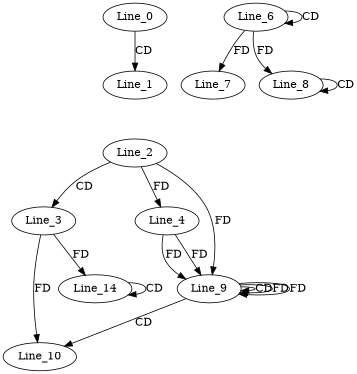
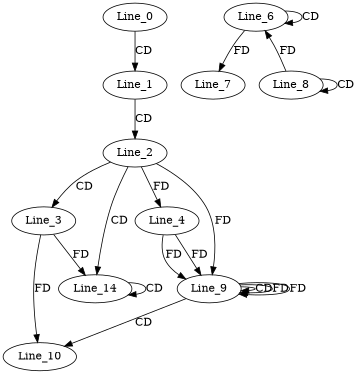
edge "Line_6" -> "Line_8": reversed
edge "Line_1" -> "Line_2": added, label "CD"
edge "Line_2" -> "Line_14": added, label "CD"
